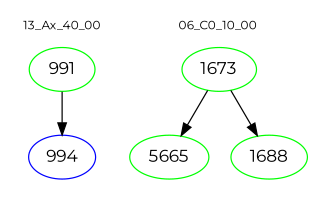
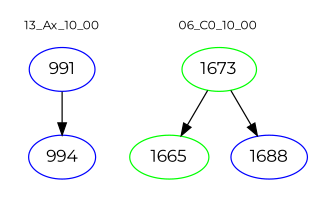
cluster "13_Ax_40_00": label "13_Ax_40_00" -> "13_Ax_10_00"
node "991": color green -> blue
node "5665": label "5665" -> "1665"
node "1688": color green -> blue
